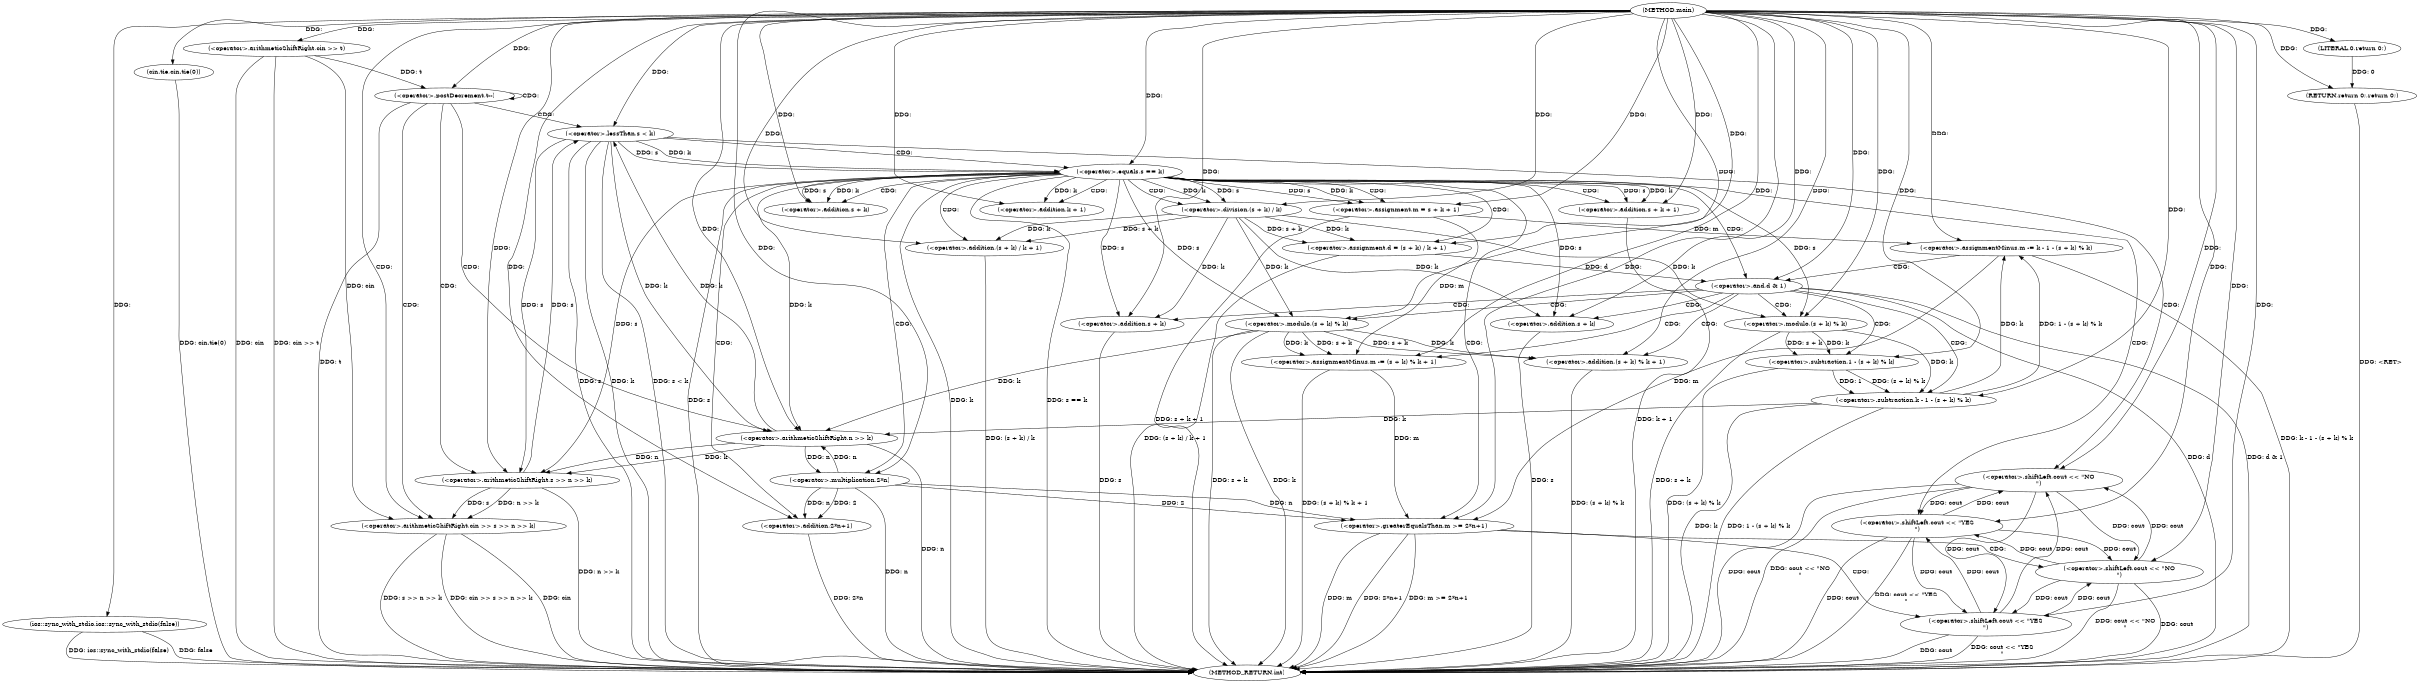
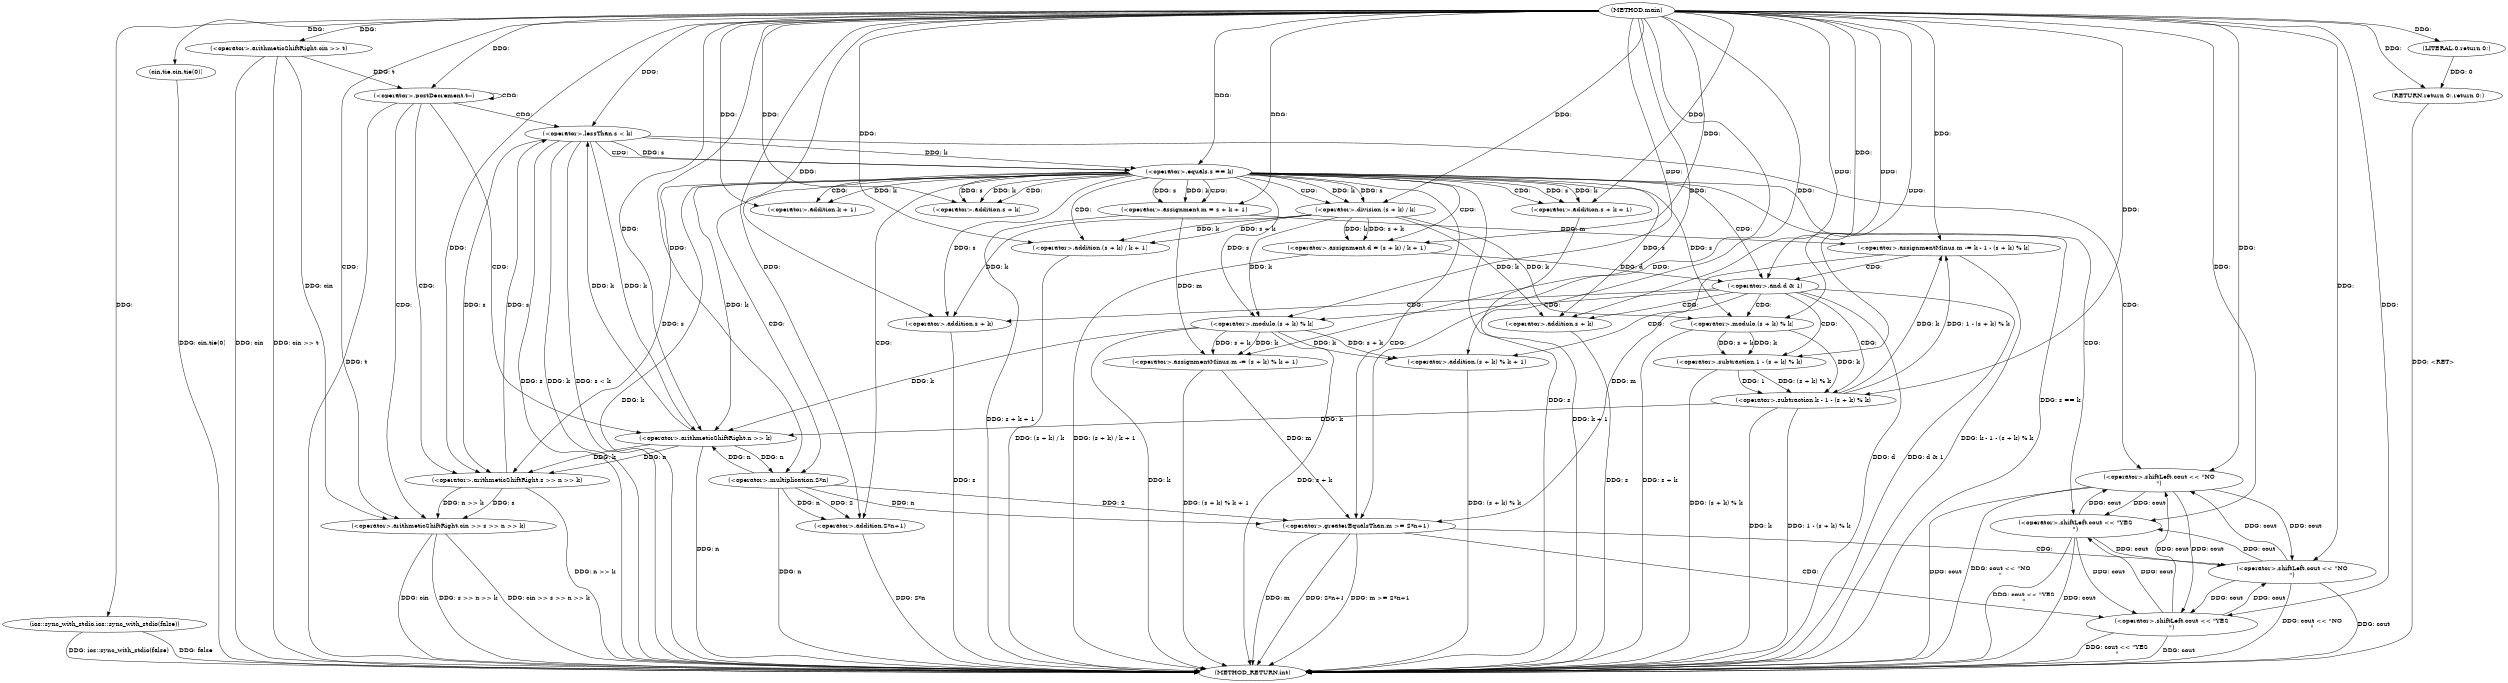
edge "(<operator>.and,d & 1)" -> "(<operator>.assignmentMinus,m -= (s + k) % k + 1)": removed, label "CDG:"
